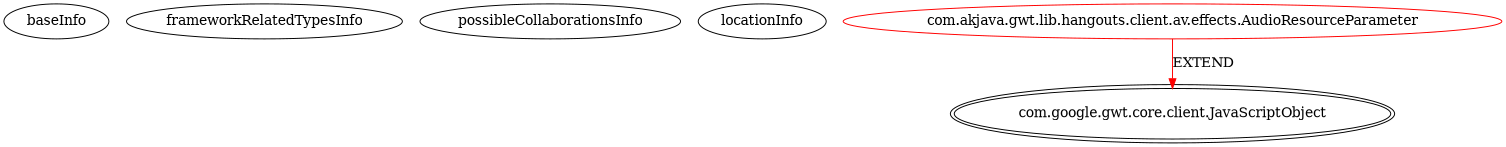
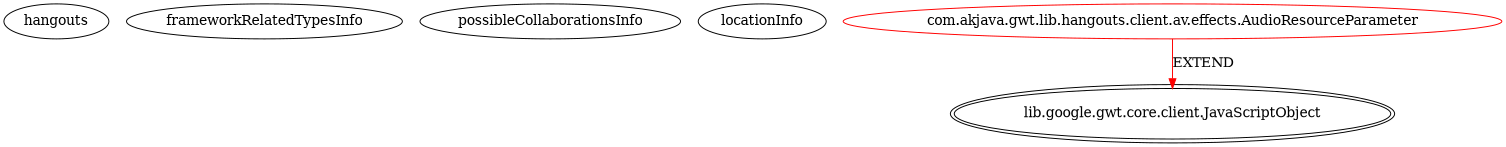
node "baseInfo": label "baseInfo" -> "hangouts"
node "com.google.gwt.core.client.JavaScriptObject": label "com.google.gwt.core.client.JavaScriptObject" -> "lib.google.gwt.core.client.JavaScriptObject"
